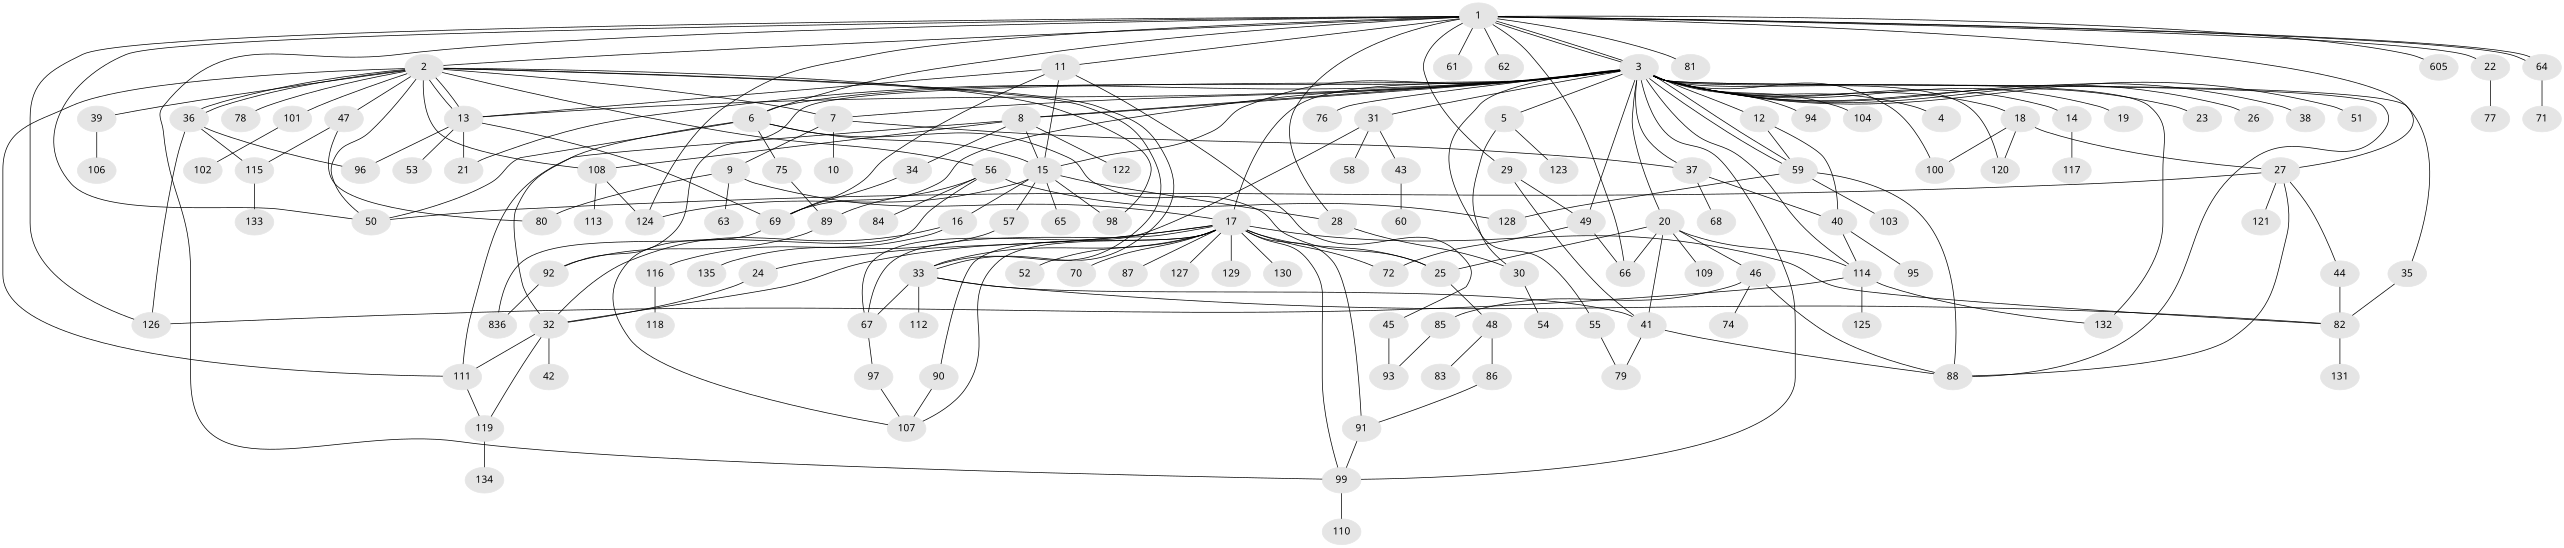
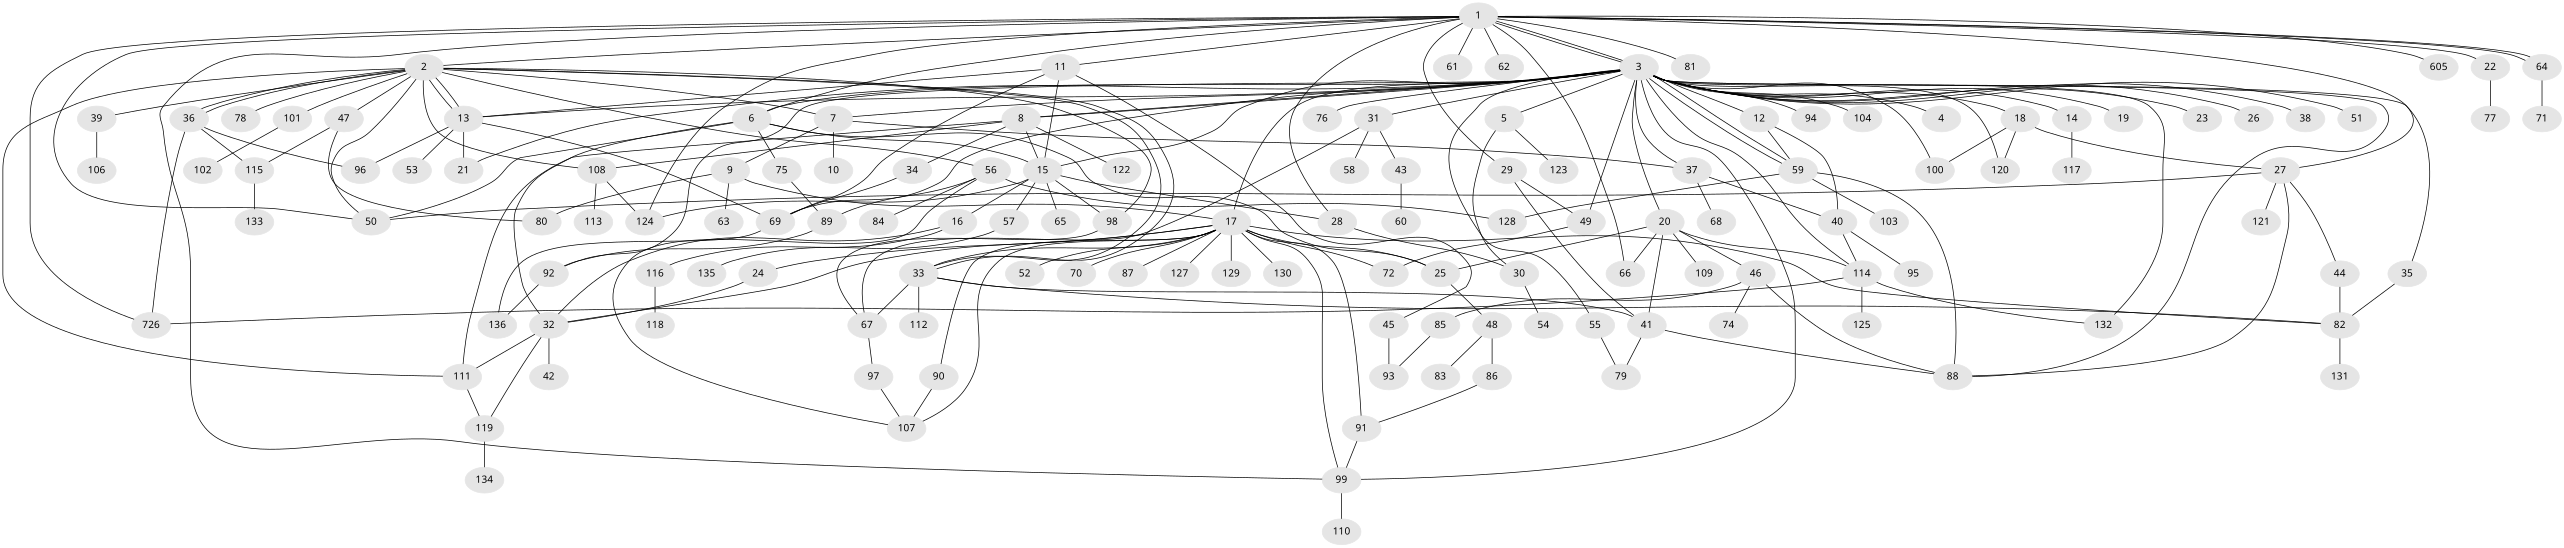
edge "17" -- "67": now "98" -- "67"
edge "49" -- "66": removed
node "126": label "126" -> "726"
node "836": label "836" -> "136"
